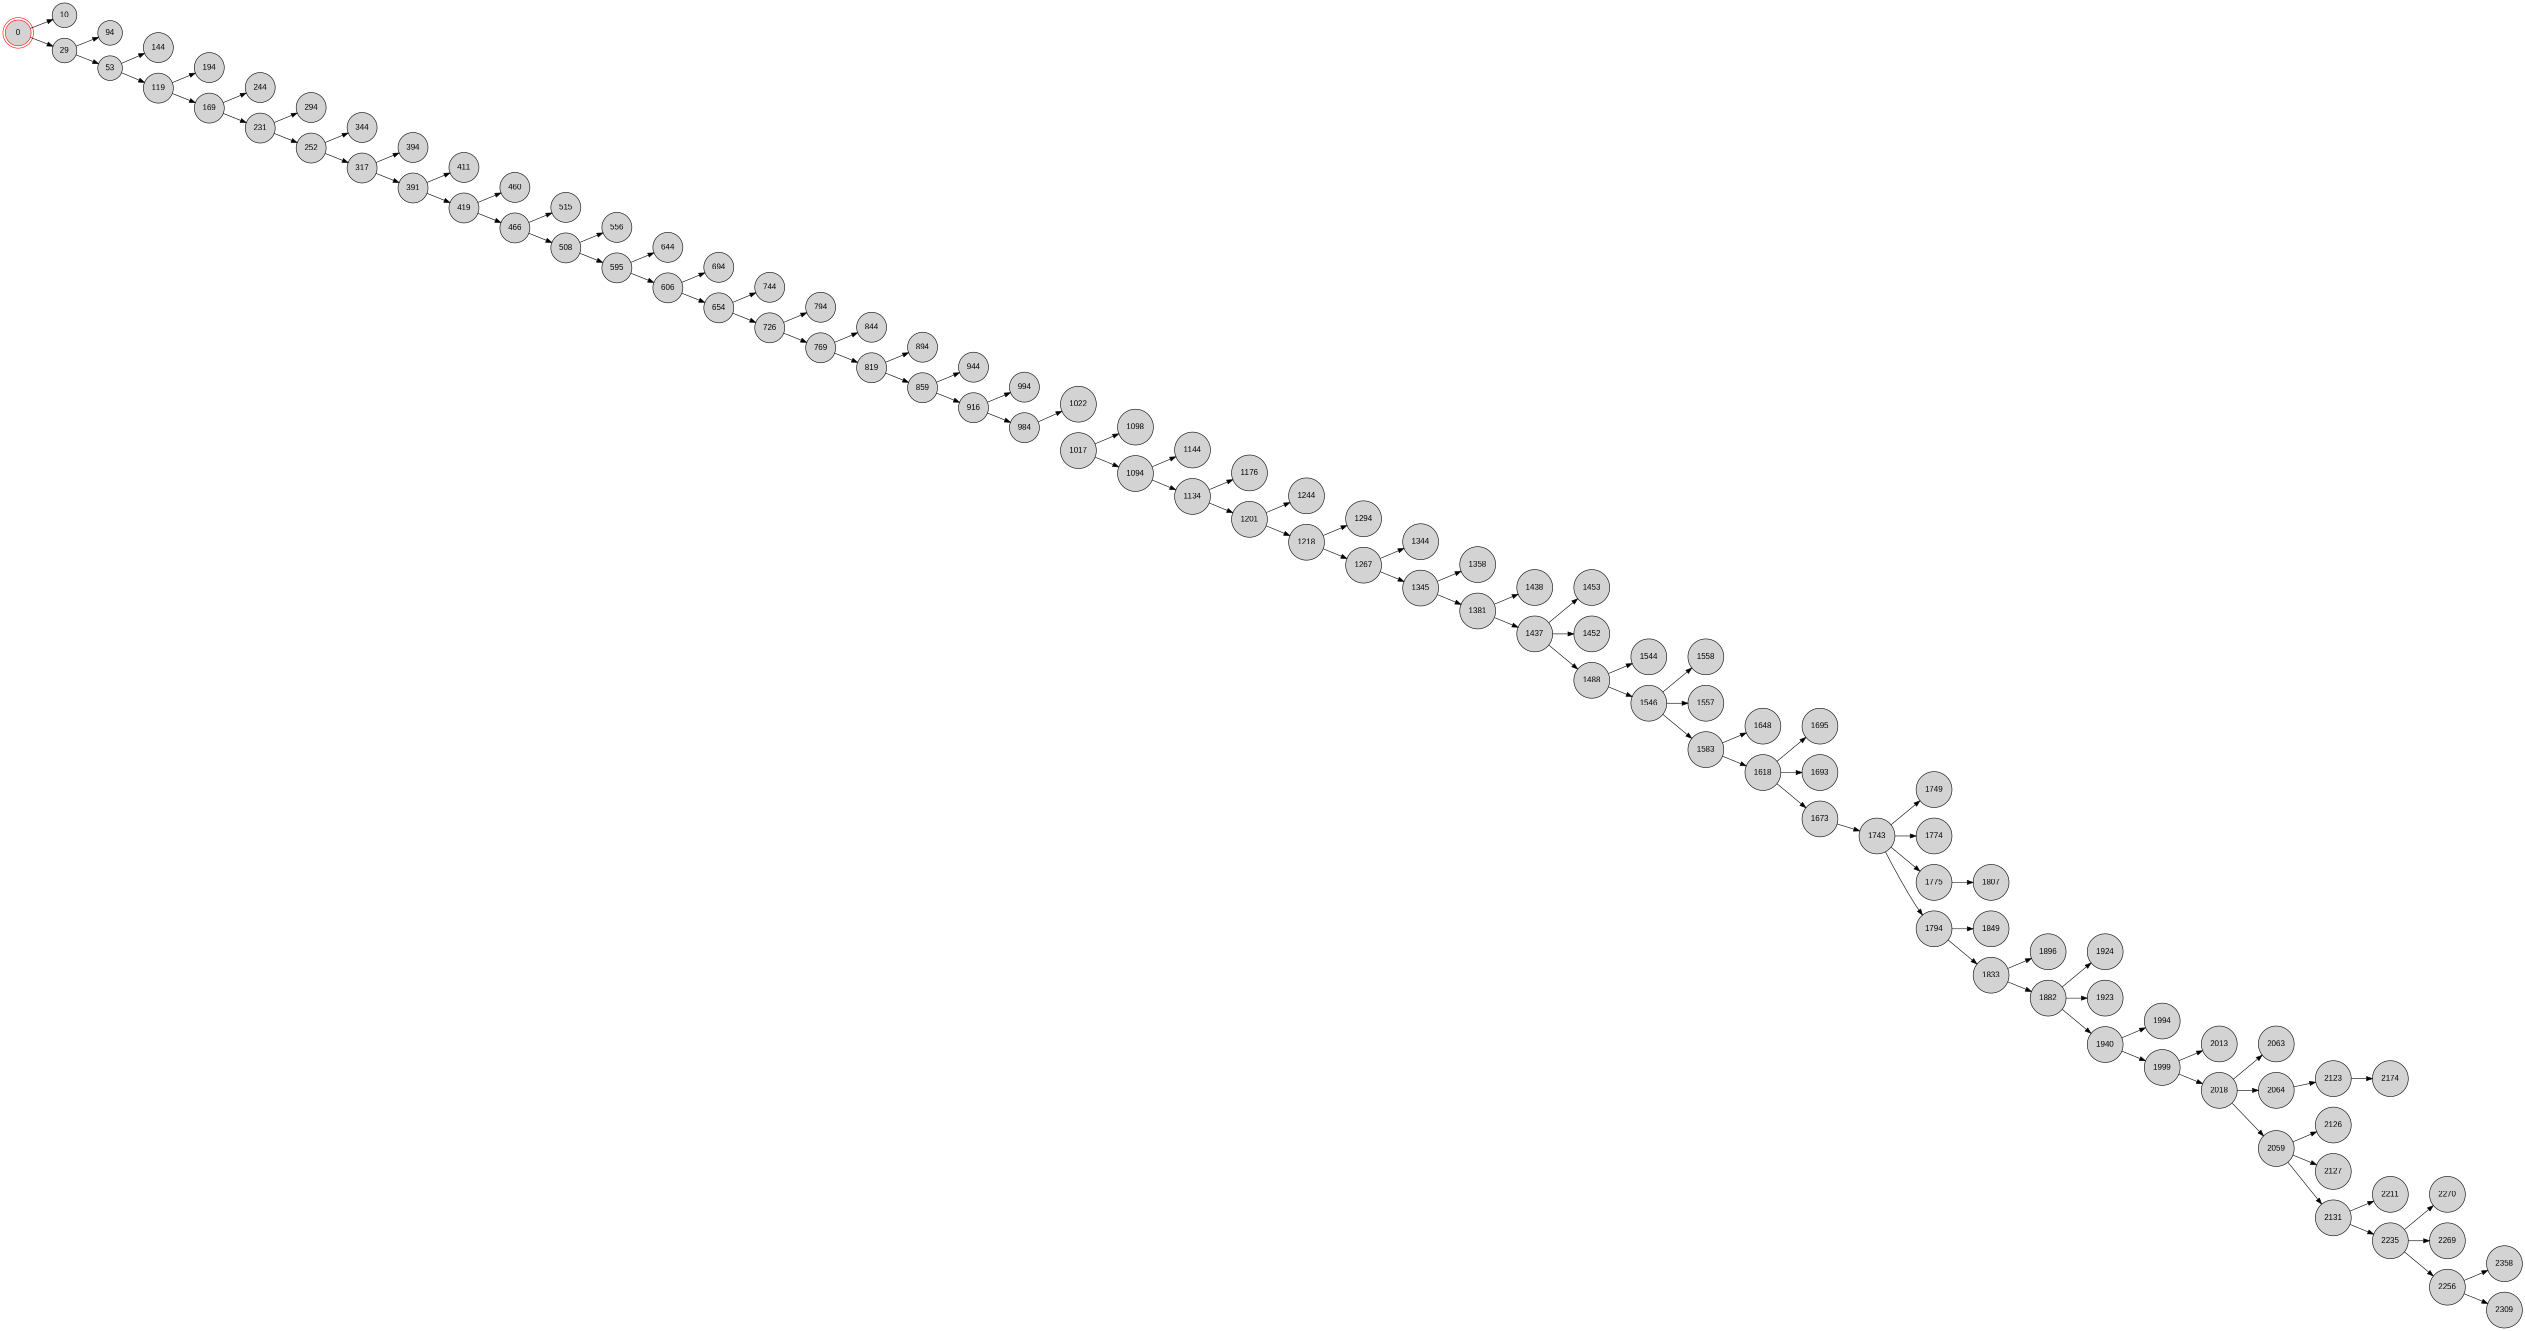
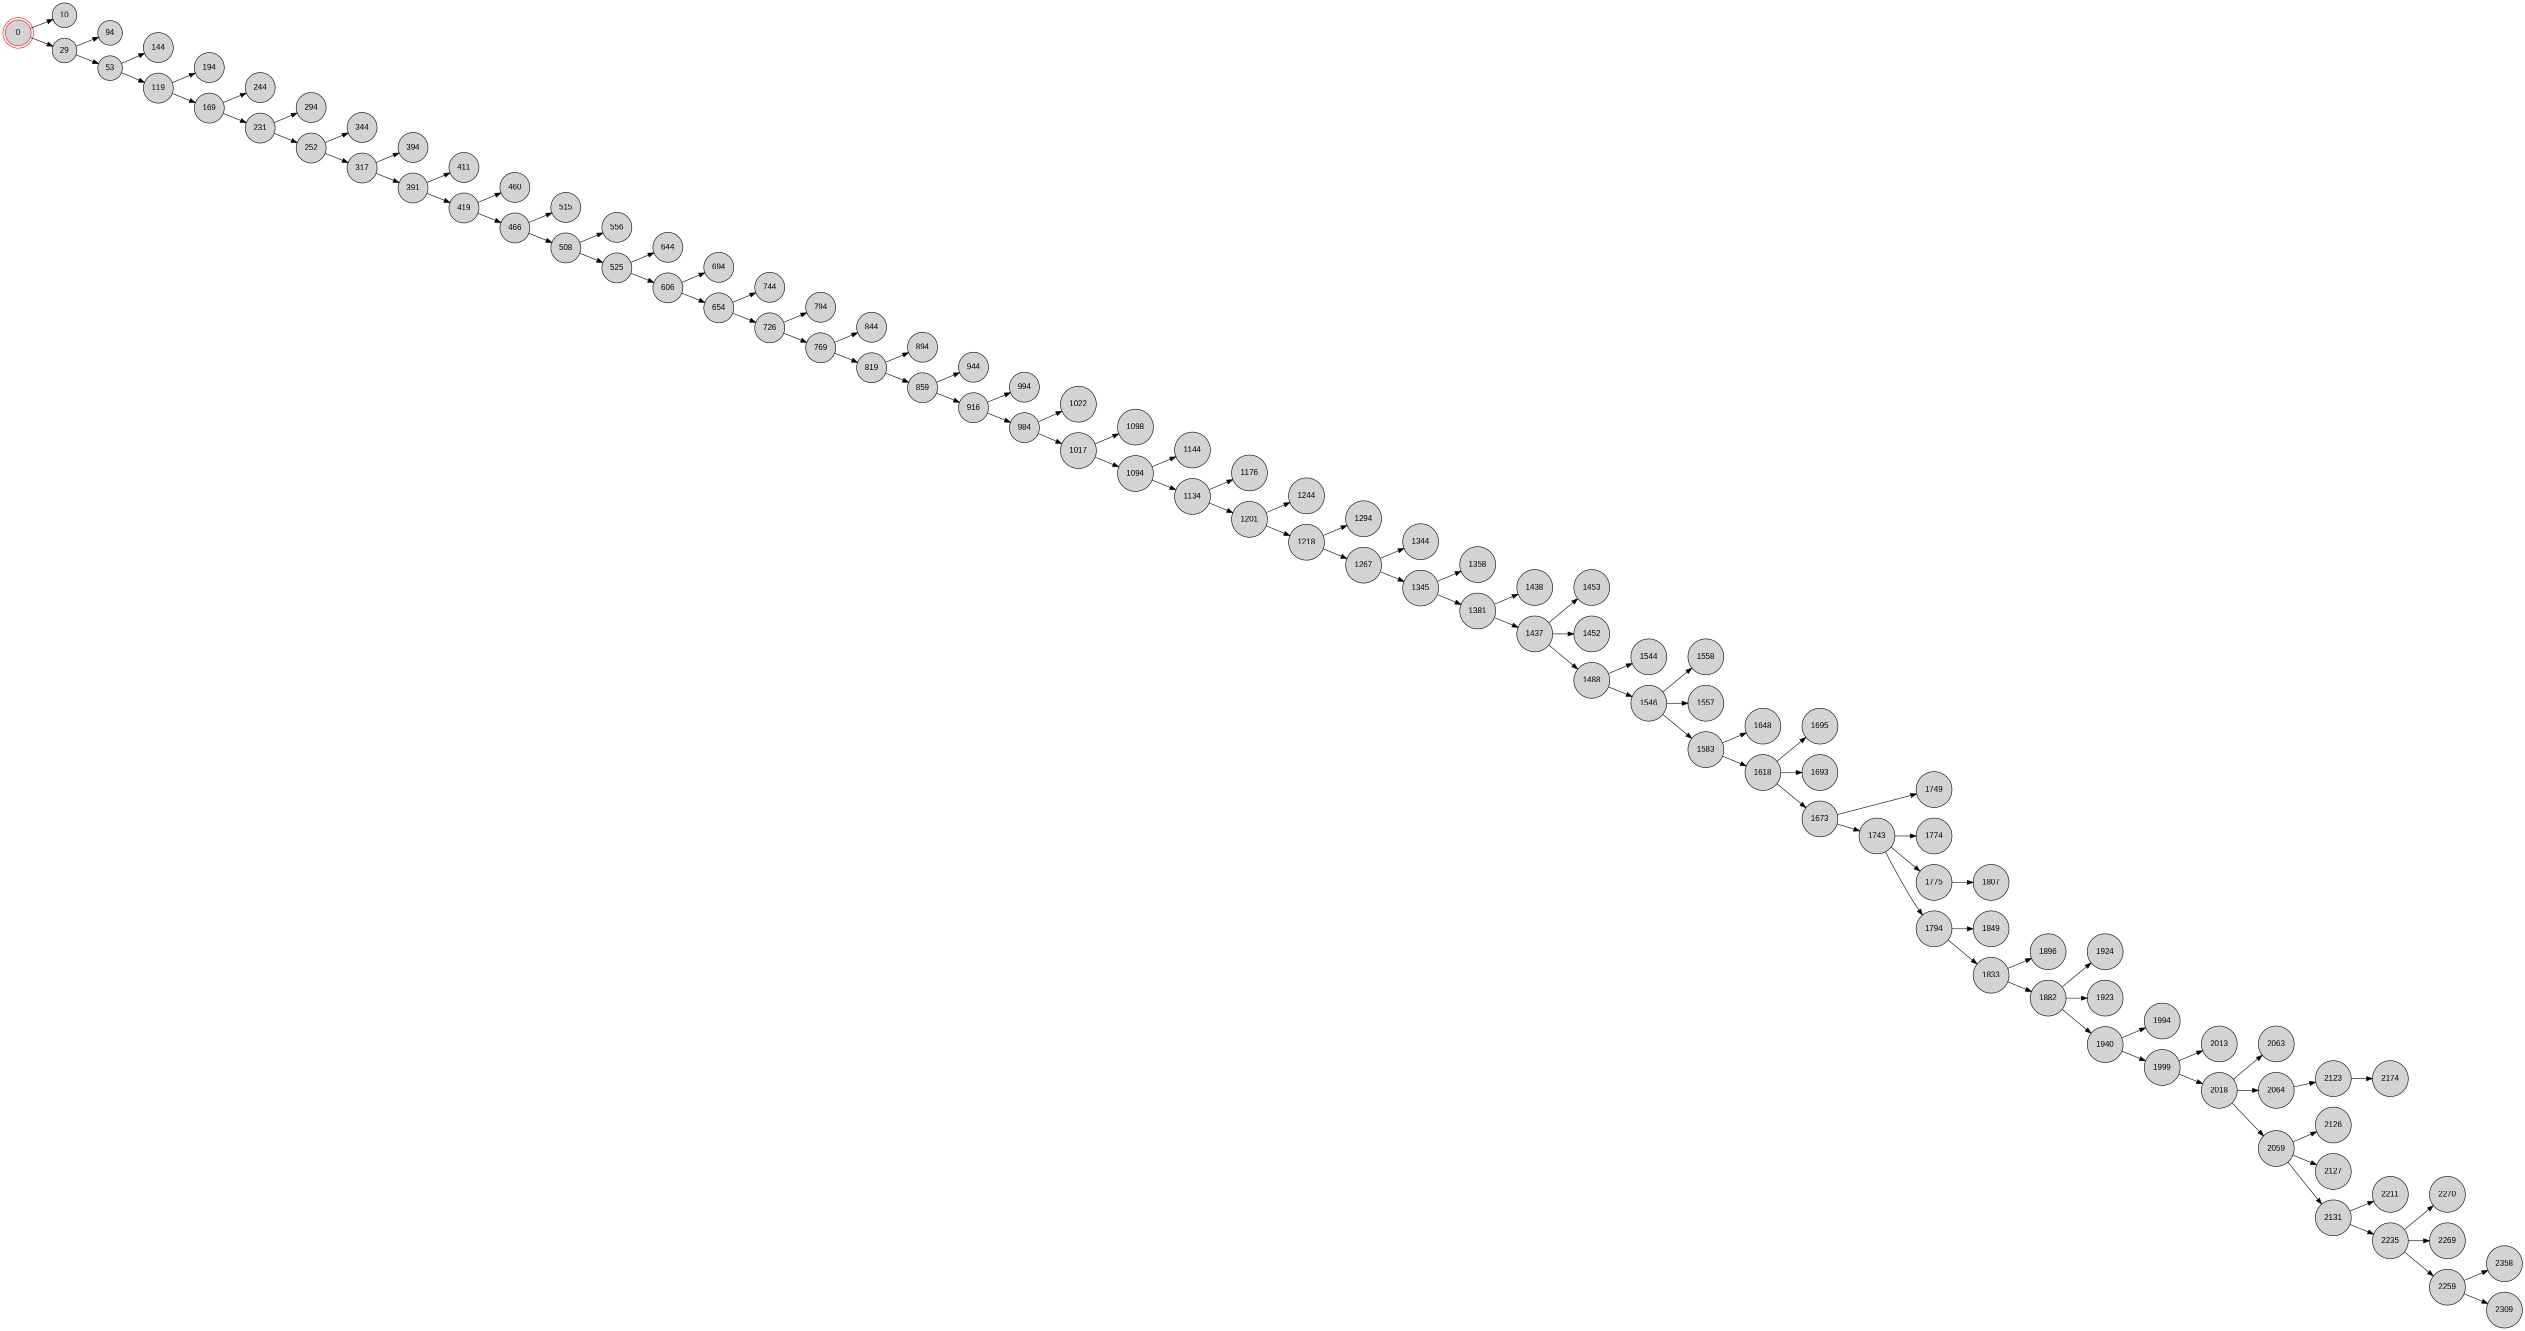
node "595": label "595" -> "525"
edge "984" -> "1017": added
edge "1743" -> "1749": now "1673" -> "1749"
node "2256": label "2256" -> "2259"
